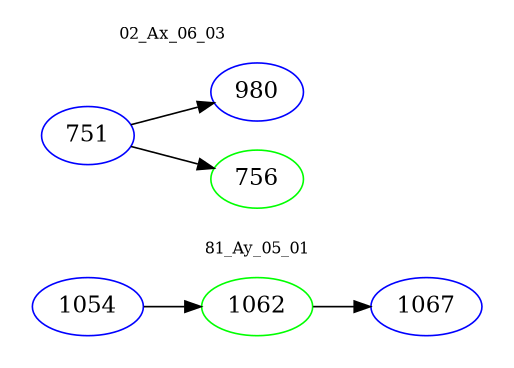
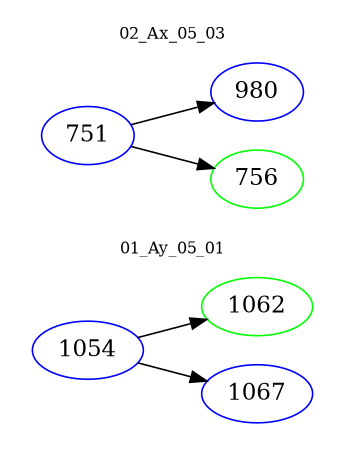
cluster "02_Ax_06_03": label "02_Ax_06_03" -> "02_Ax_05_03"
cluster "81_Ay_05_01": label "81_Ay_05_01" -> "01_Ay_05_01"
edge "1062" -> "1067": now "1054" -> "1067"
